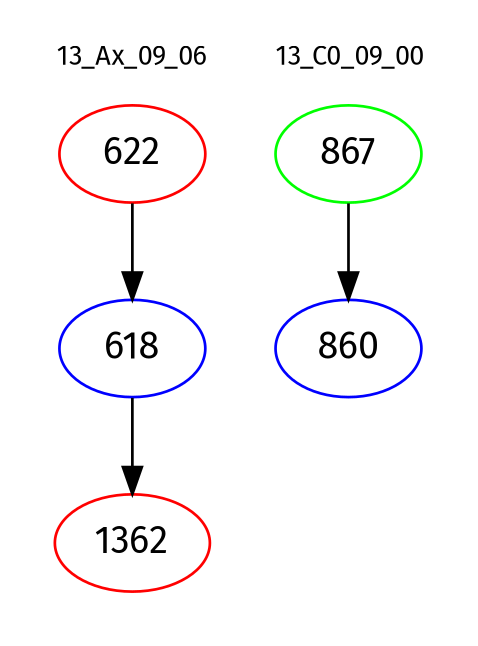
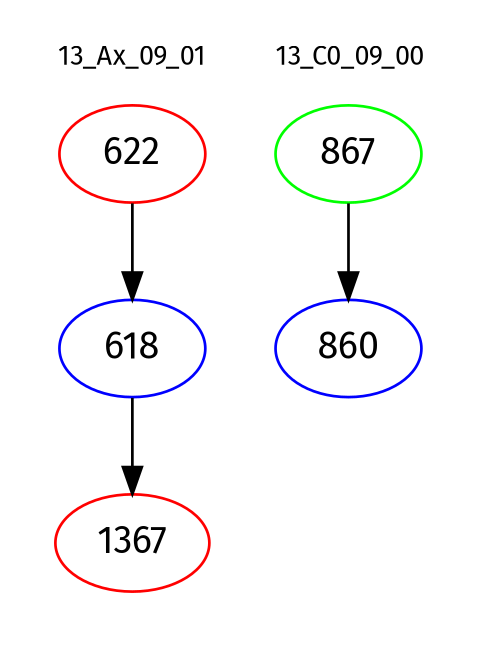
cluster "13_Ax_09_06": label "13_Ax_09_06" -> "13_Ax_09_01"
node "1362": label "1362" -> "1367"
